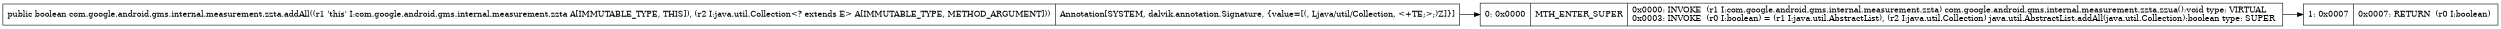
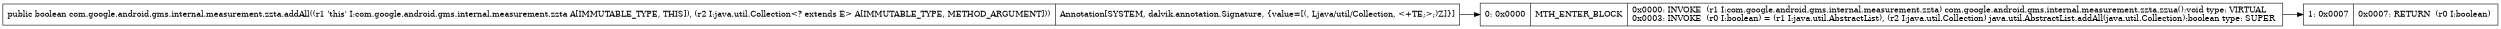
node "0: 0x0000": text "MTH_ENTER_SUPER" -> "MTH_ENTER_BLOCK"
